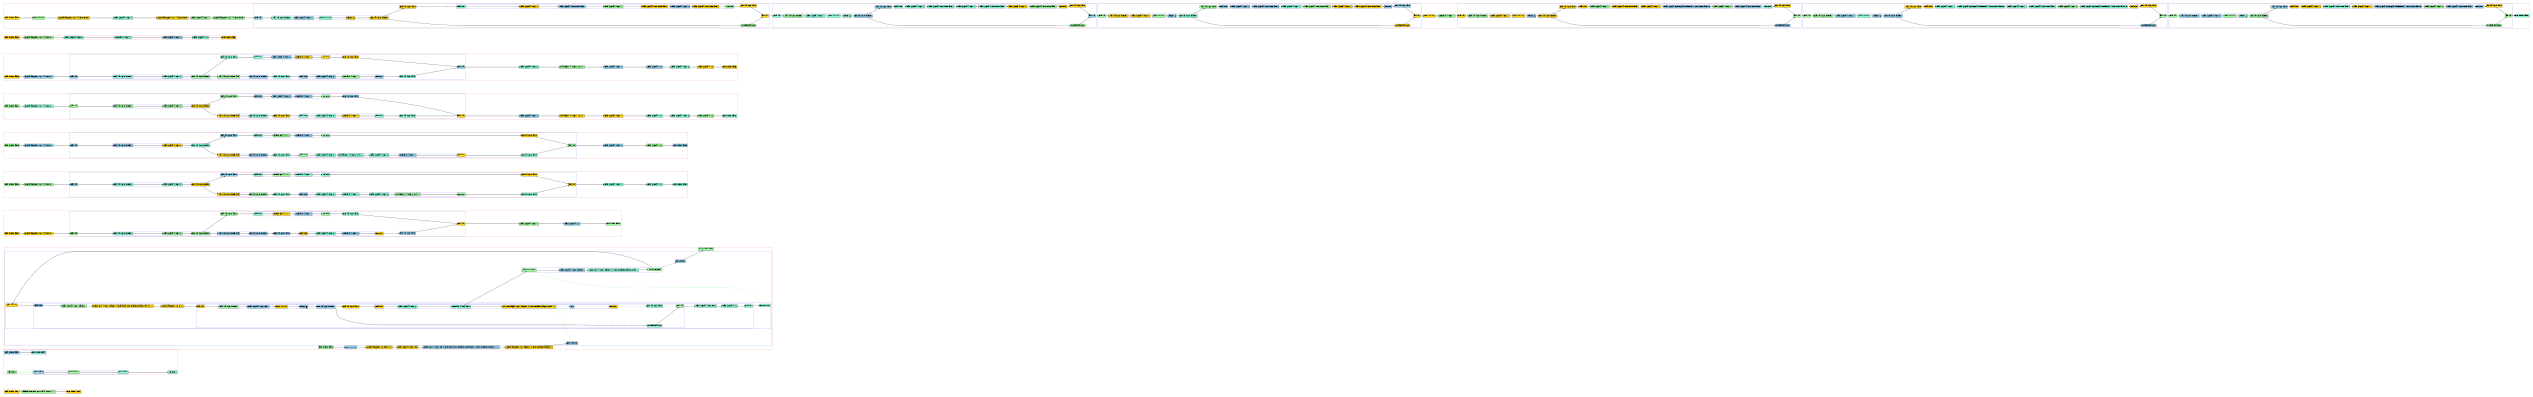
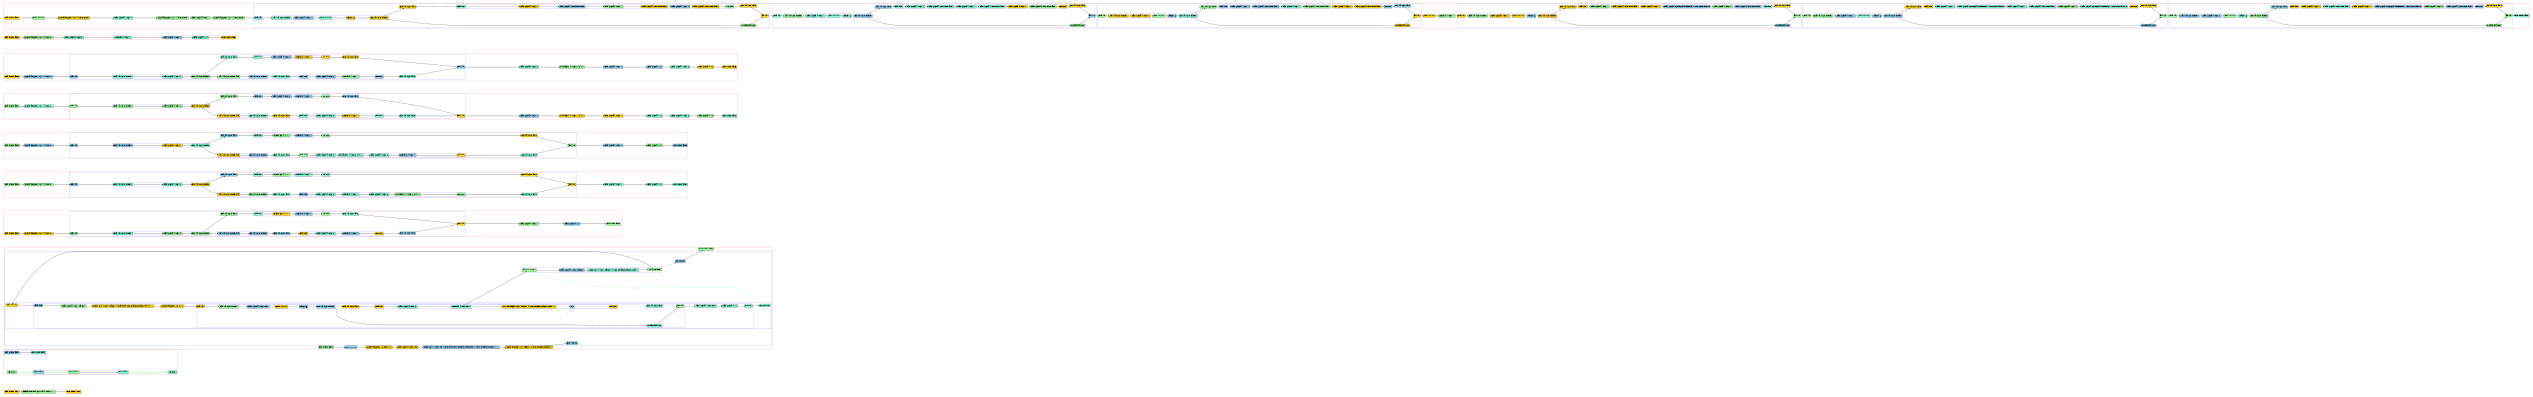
node "Variable declaration: lvar y: R|kotlin/String?|": fillcolor gold -> palegreen
edge "Enter property" -> "Const: String()": color black -> green
edge "Exit property" -> "Exit class A": color black -> green
